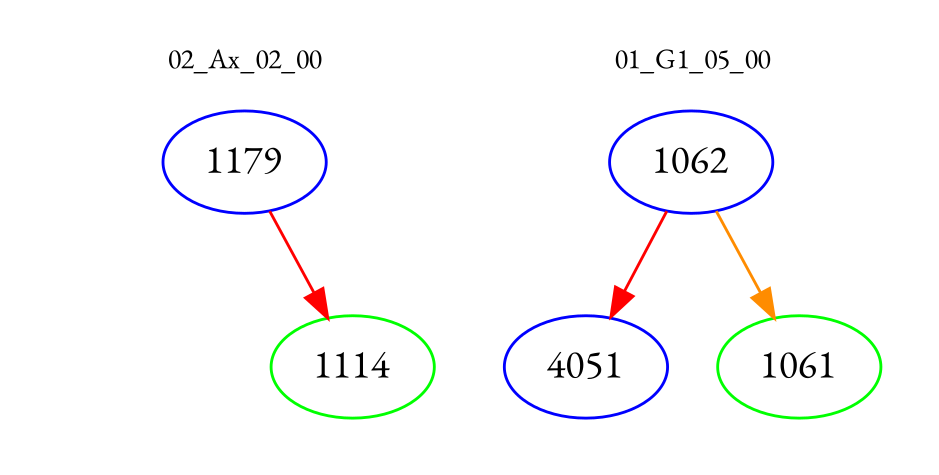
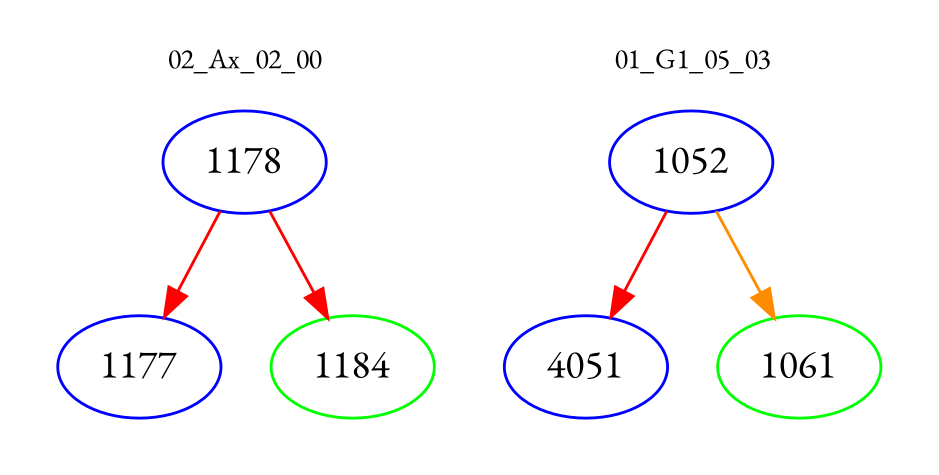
cluster "01_G1_05_00": label "01_G1_05_00" -> "01_G1_05_03"
node "1179": label "1179" -> "1178"
node "1062": label "1062" -> "1052"
node "1177": added
node "1114": label "1114" -> "1184"
